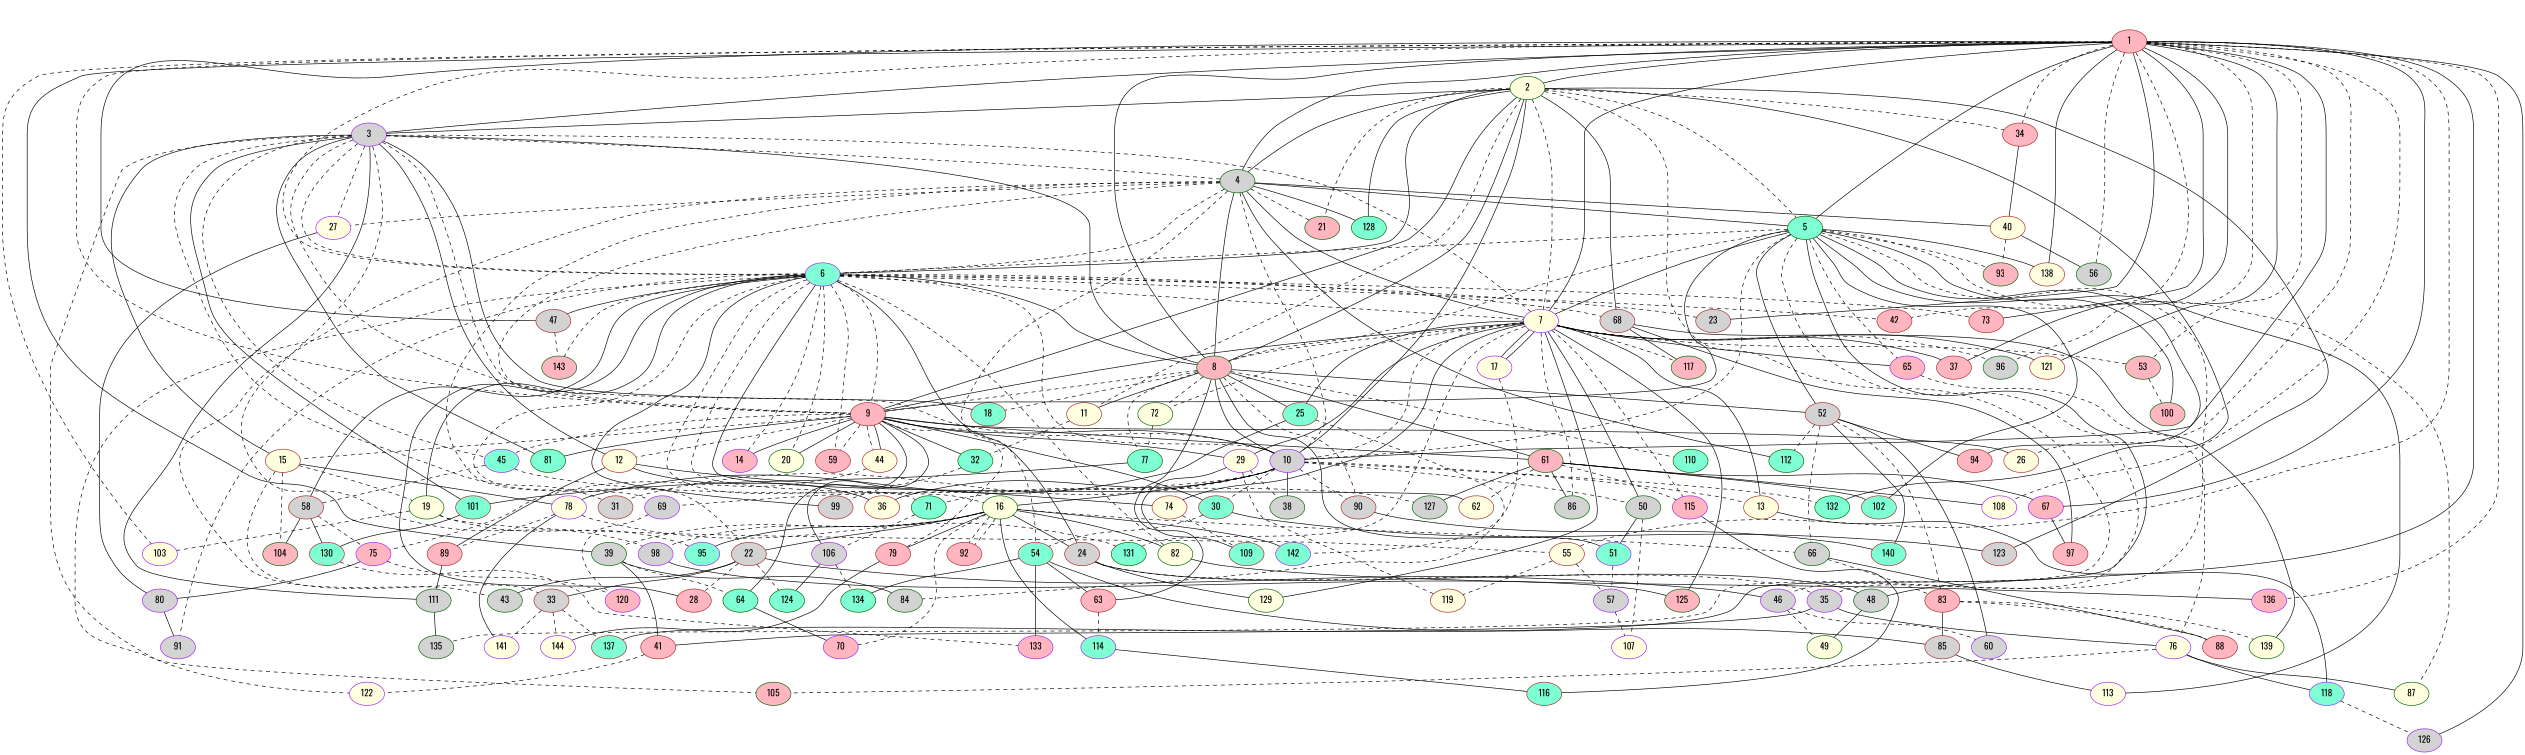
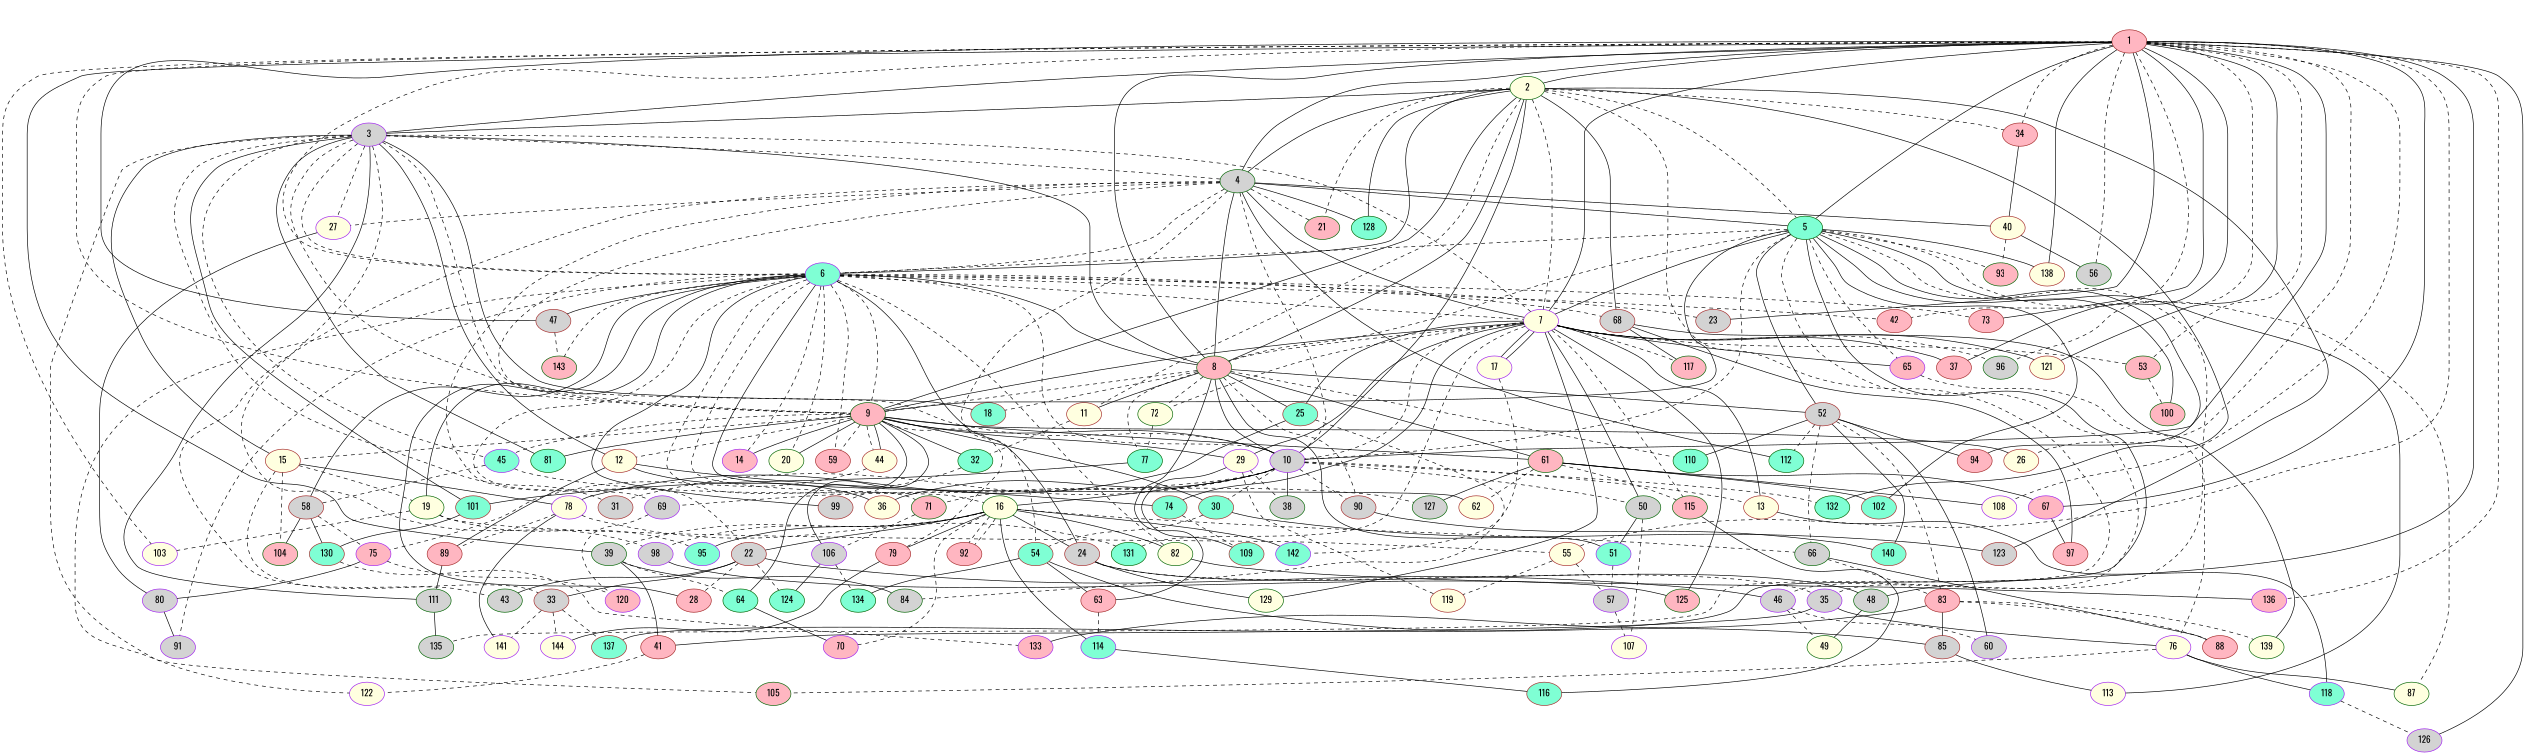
node "9": color brown -> darkgreen
edge "52" -- "110": added
node "71": fillcolor aquamarine -> lightpink
node "74": fillcolor lightyellow -> aquamarine
node "86": removed
node "115": color purple -> darkgreen
edge "54" -- "133": now "83" -- "133"
